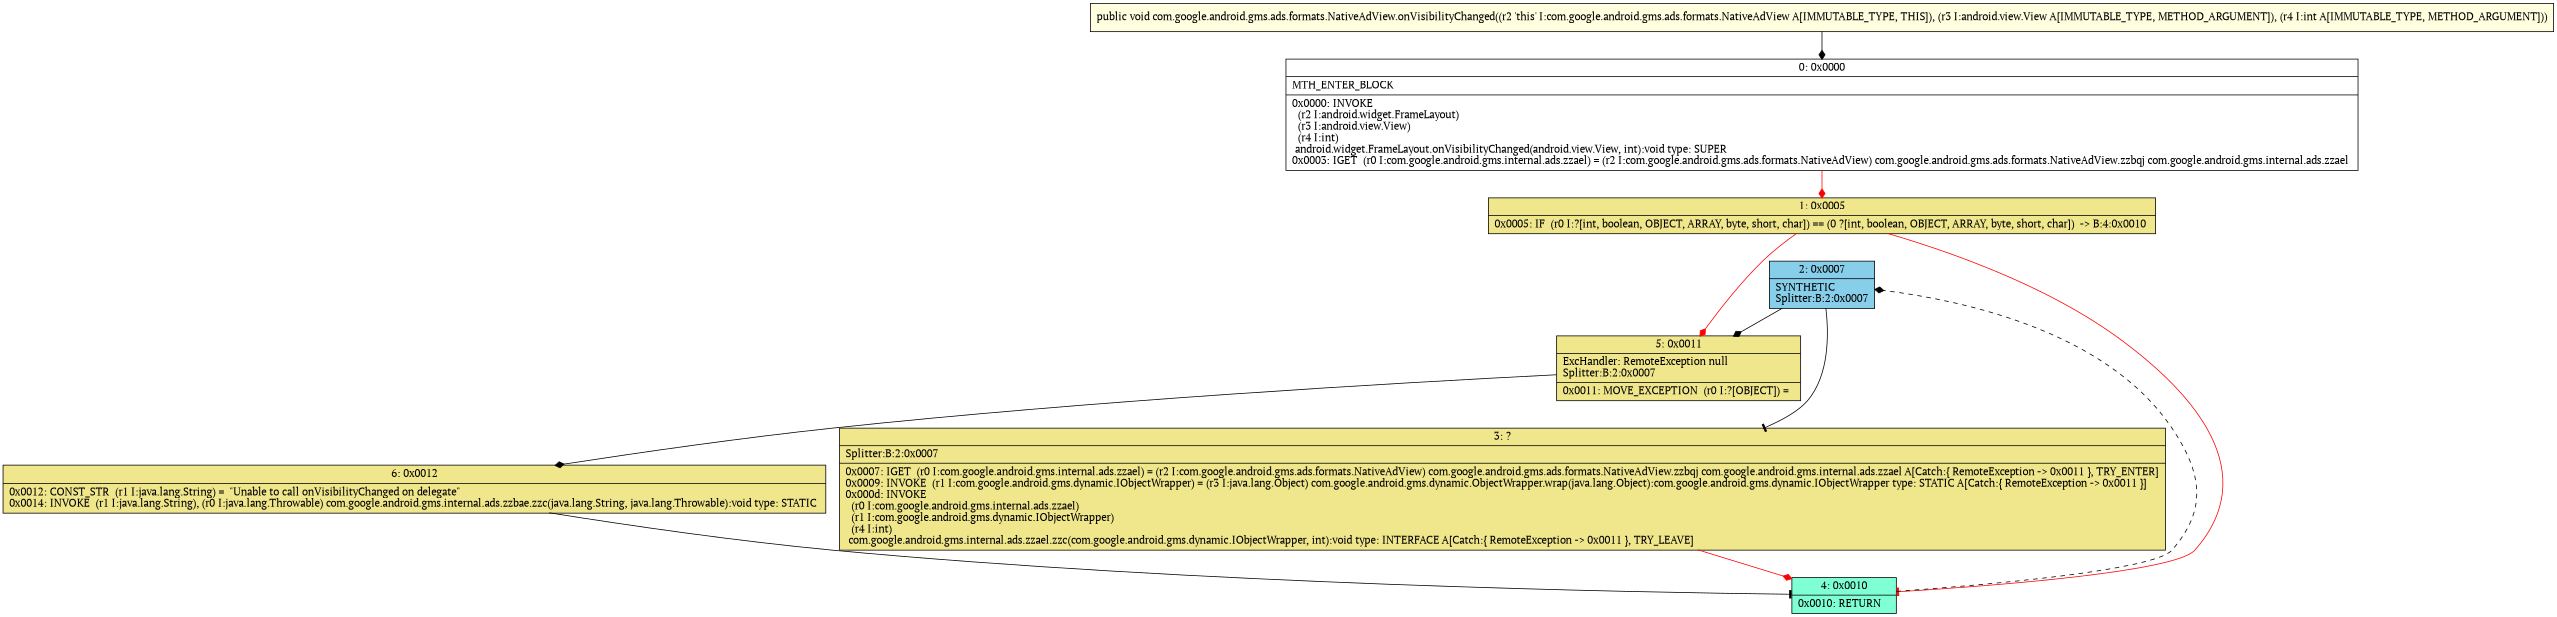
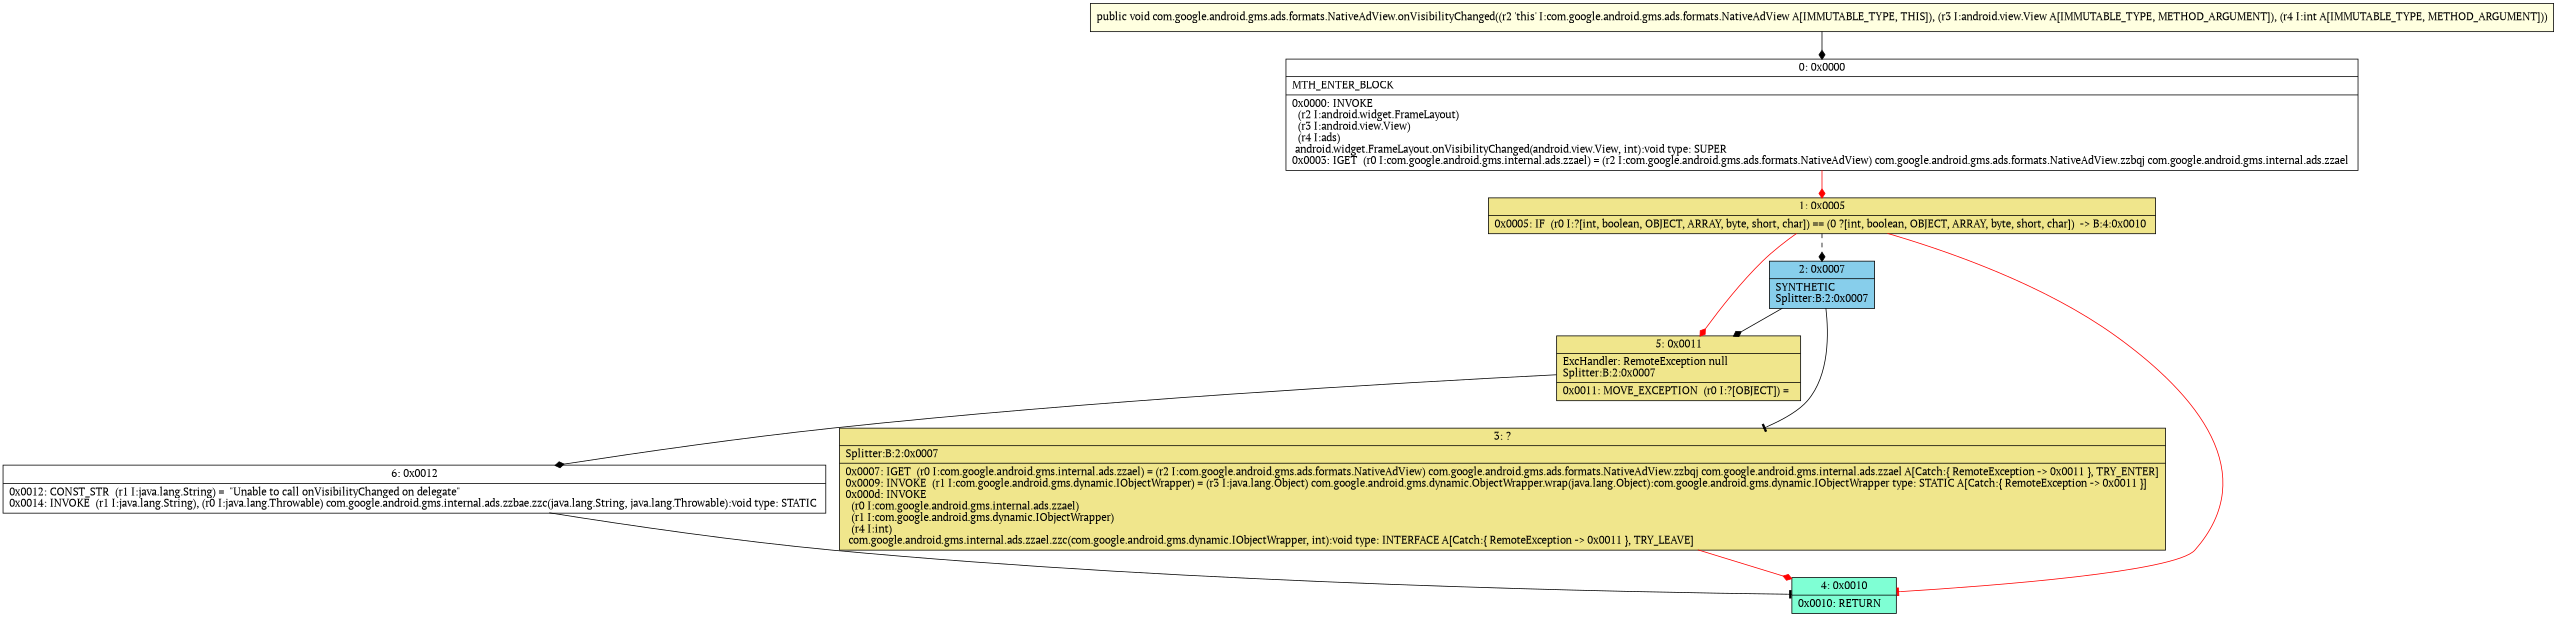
node "0: 0x0000": text "(r4 I:int)" -> "(r4 I:ads)"
edge "4: 0x0010" -> "2: 0x0007": now "1: 0x0005" -> "2: 0x0007"
node "6: 0x0012": fillcolor khaki -> white
